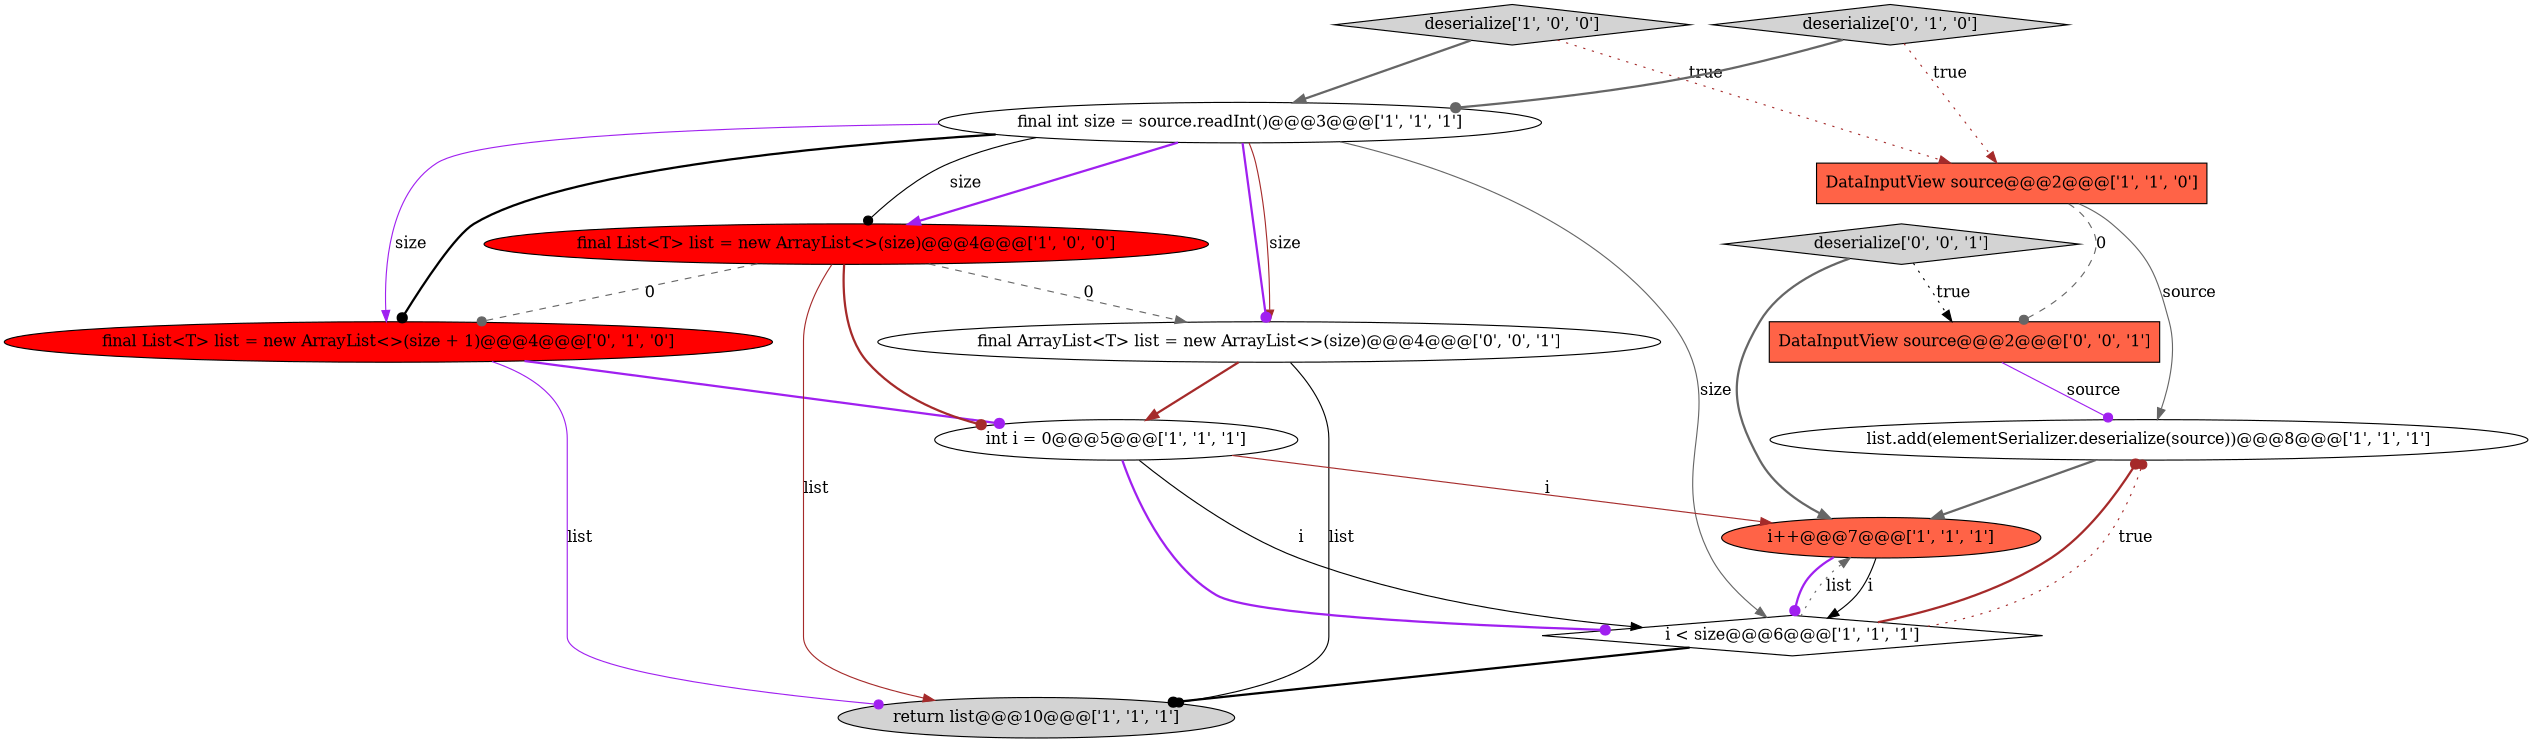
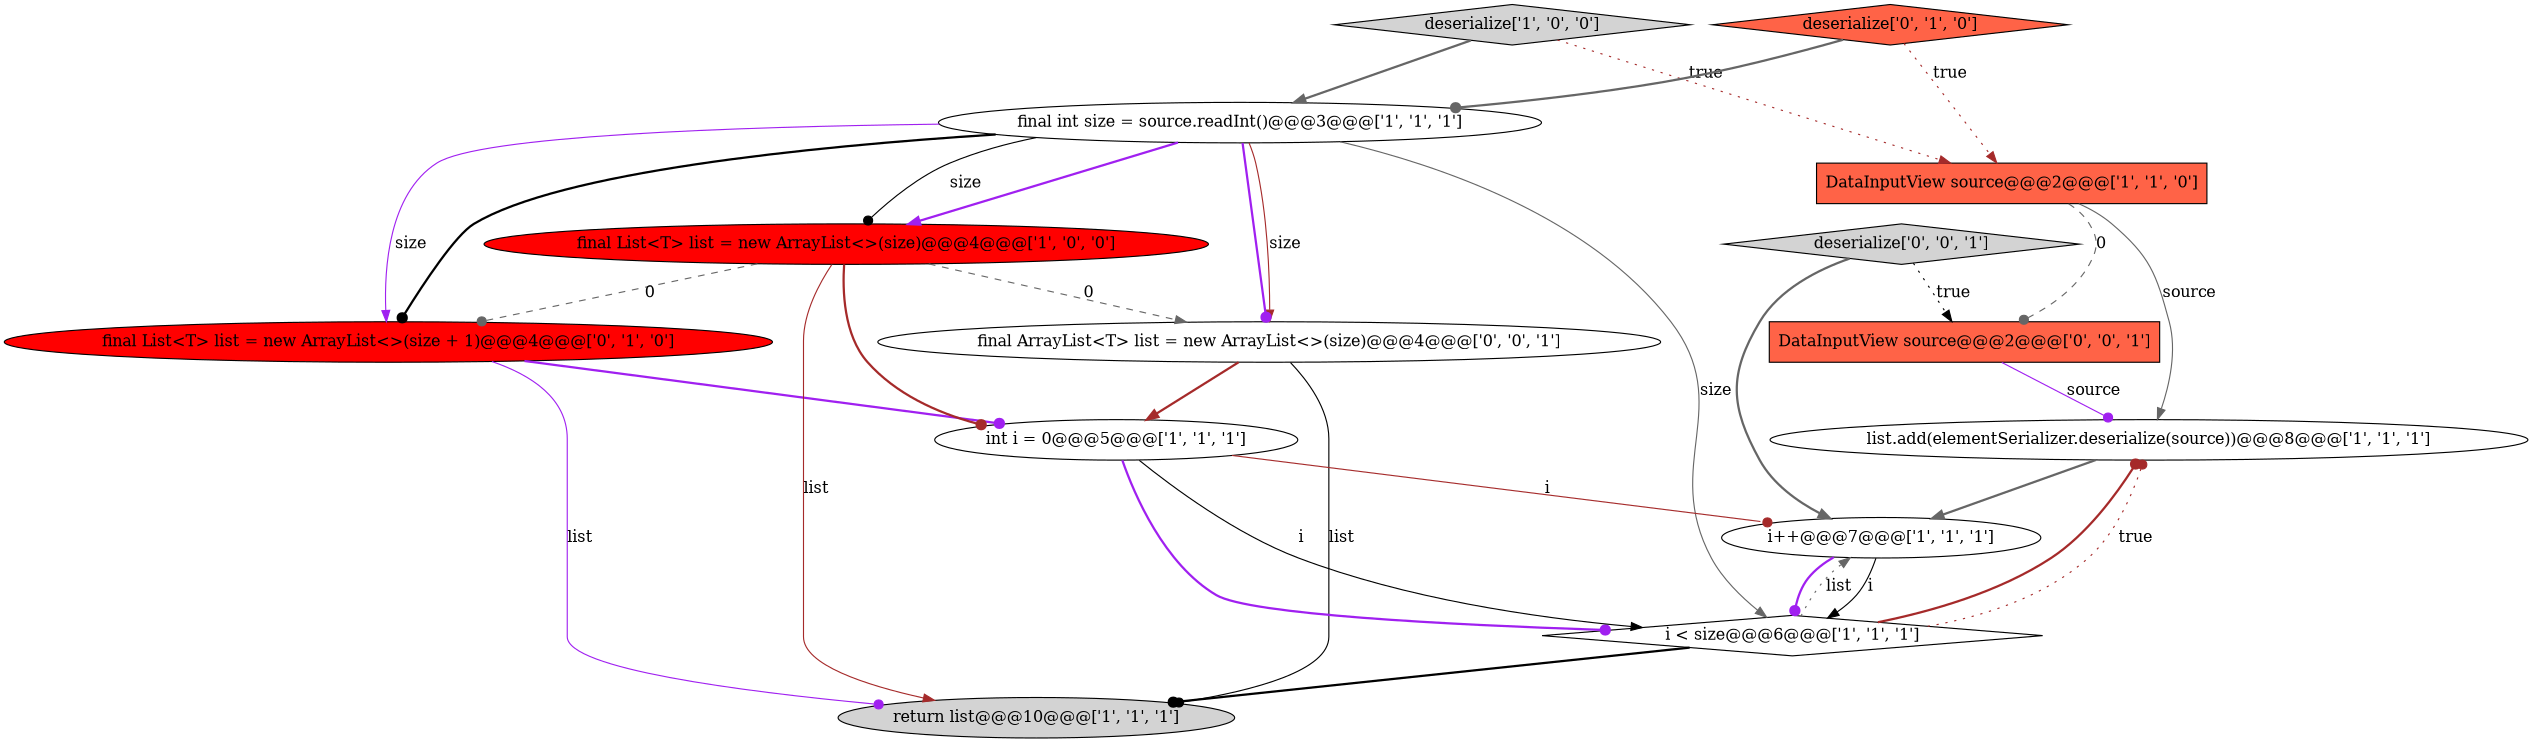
node "deserialize['0', '1', '0']": fillcolor lightgray -> tomato
edge "int i = 0@@@5@@@['1', '1', '1']" -> "i++@@@7@@@['1', '1', '1']": arrowhead normal -> dot
node "i++@@@7@@@['1', '1', '1']": fillcolor tomato -> white
